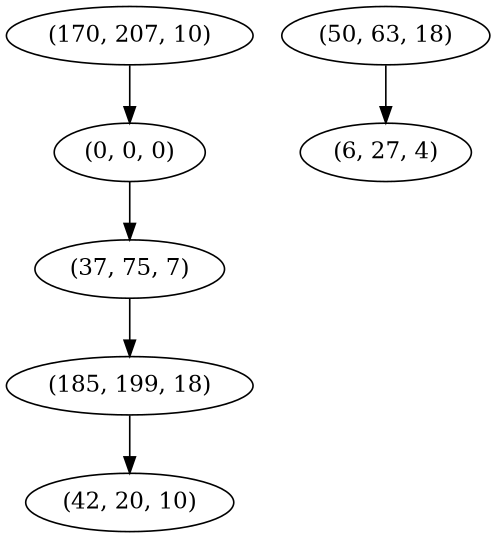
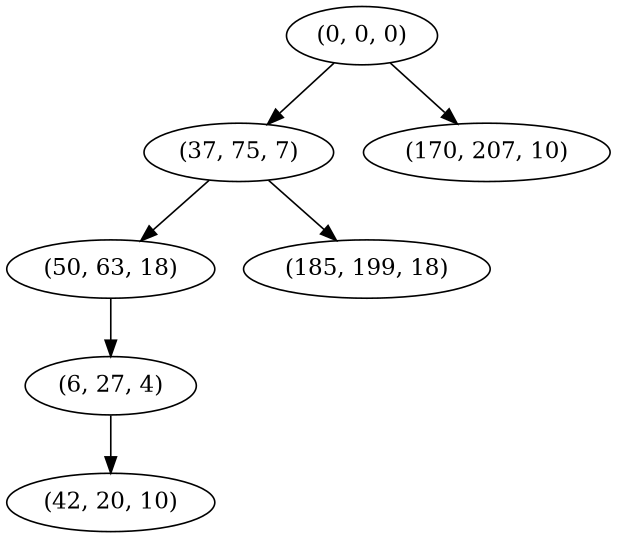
edge "(170, 207, 10)" -> "(0, 0, 0)": reversed
edge "(37, 75, 7)" -> "(50, 63, 18)": added
edge "(185, 199, 18)" -> "(42, 20, 10)": now "(6, 27, 4)" -> "(42, 20, 10)"
